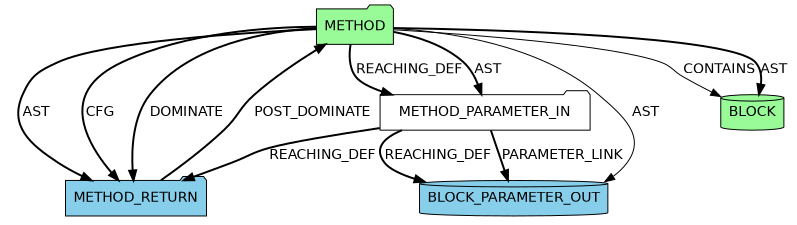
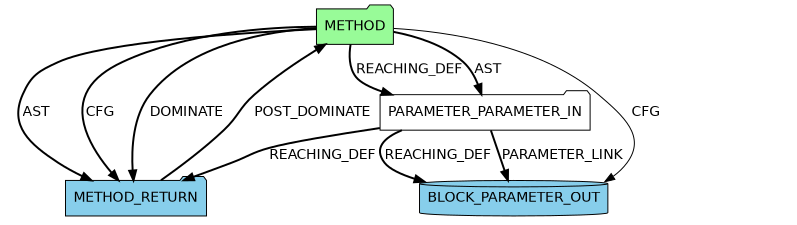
node "METHOD_PARAMETER_IN": label "METHOD_PARAMETER_IN" -> "PARAMETER_PARAMETER_IN"
edge "METHOD" -> "BLOCK_PARAMETER_OUT": label "AST" -> "CFG"
node "BLOCK": removed
